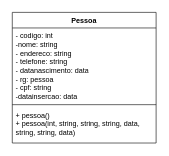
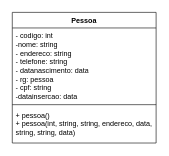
node "+ pessoa() + pessoa(int, string, string, string, data, string, string, data)": label "+ pessoa() + pessoa(int, string, string, string, data, string, string, data)" -> "+ pessoa() + pessoa(int, string, string, endereco, data, string, string, data)"
